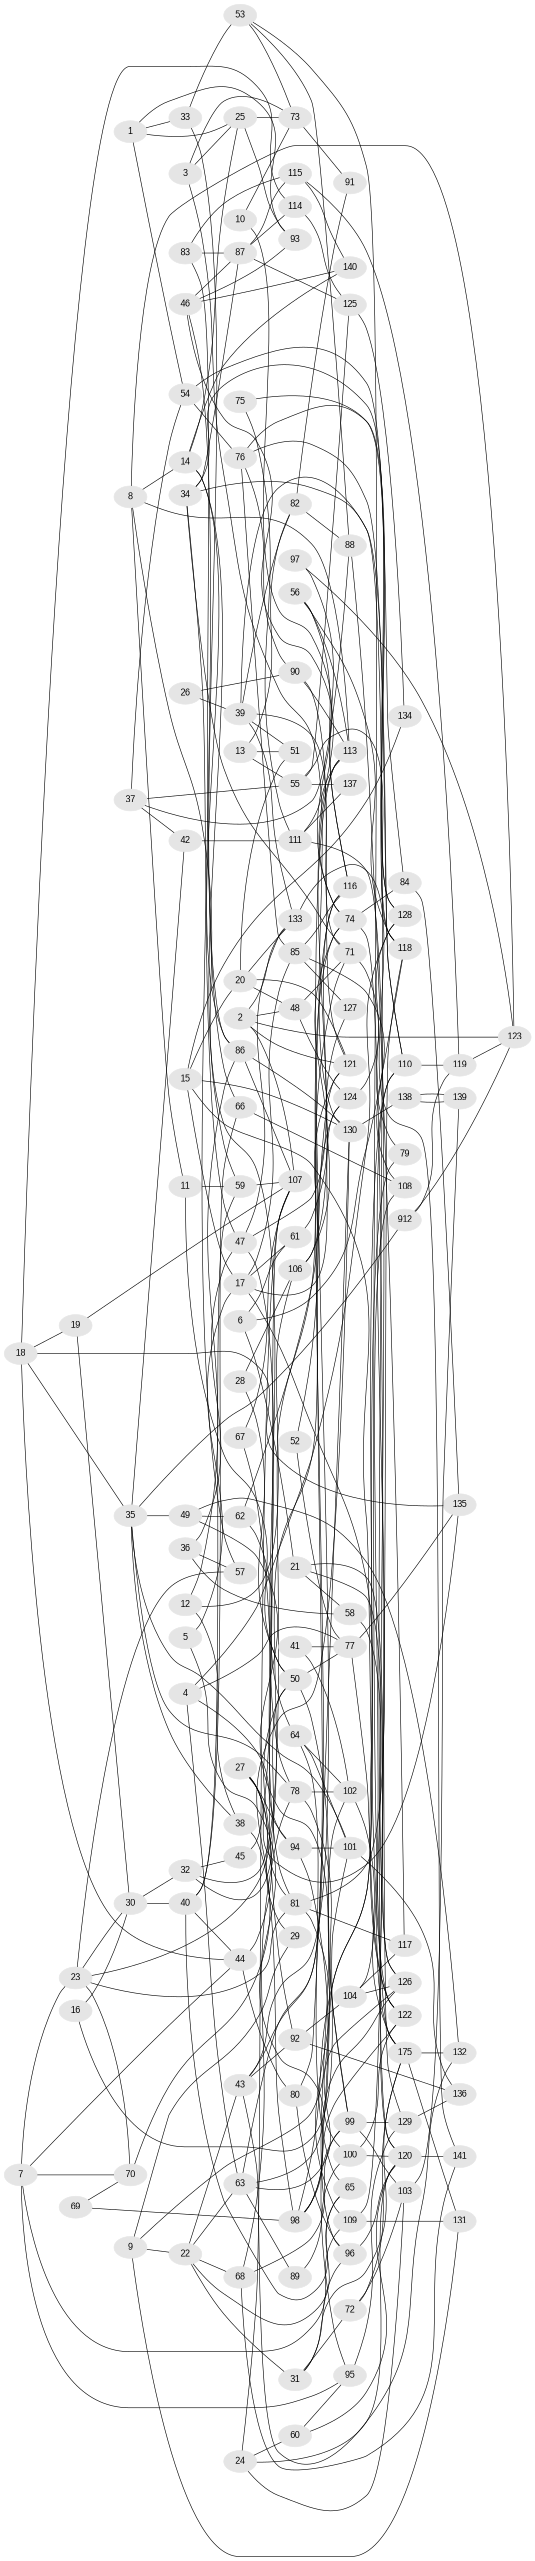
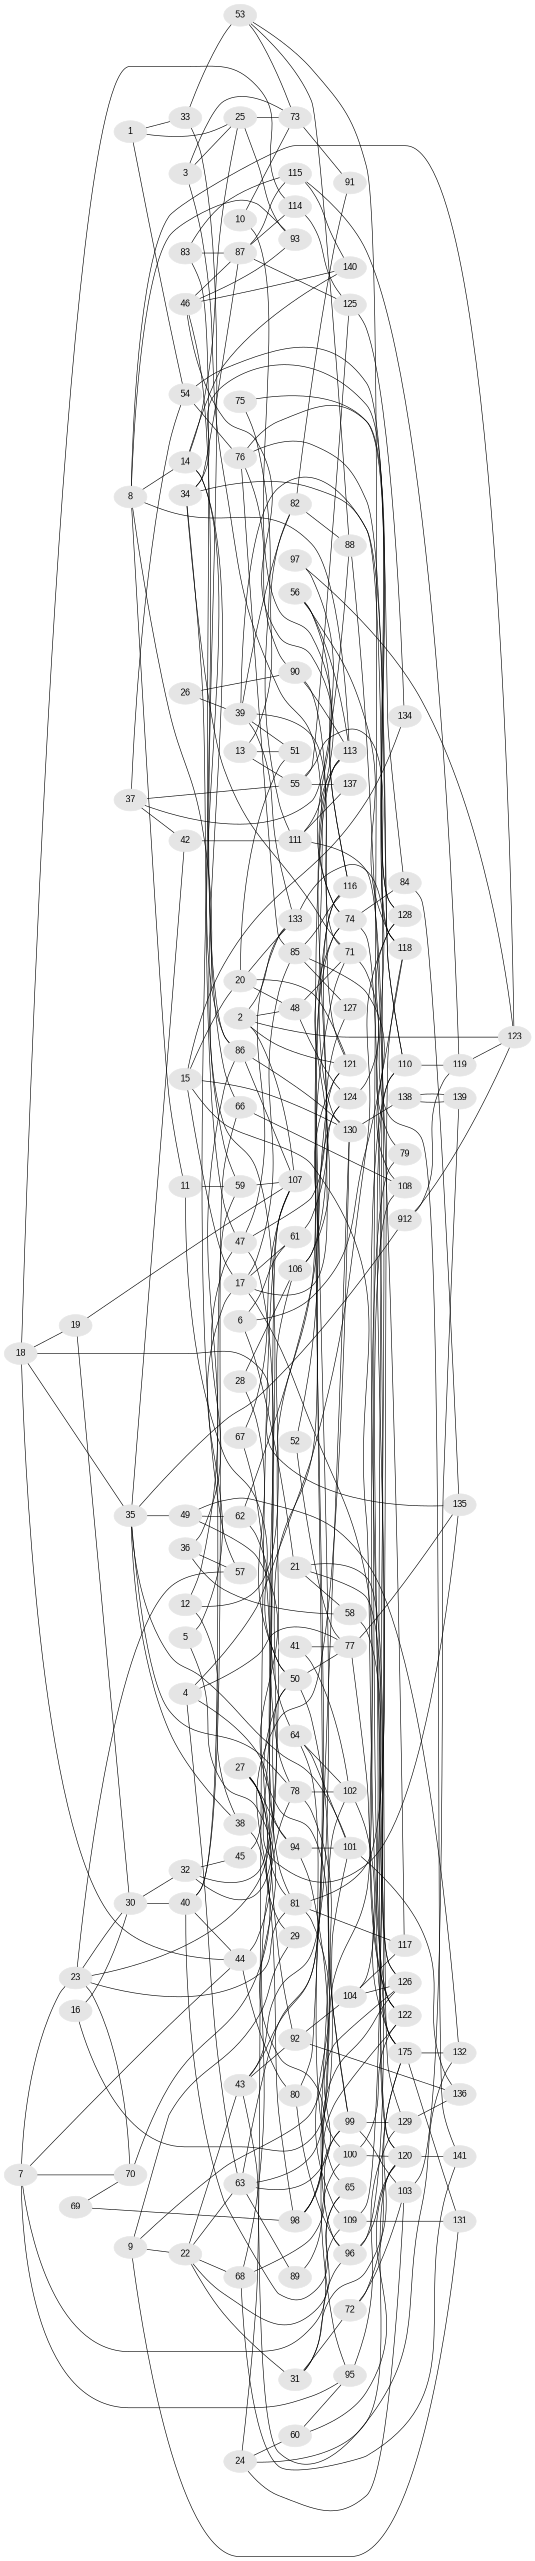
edge "1" -- "93": now "8" -- "93"
edge "110" -- "98": now "110" -- "96"
